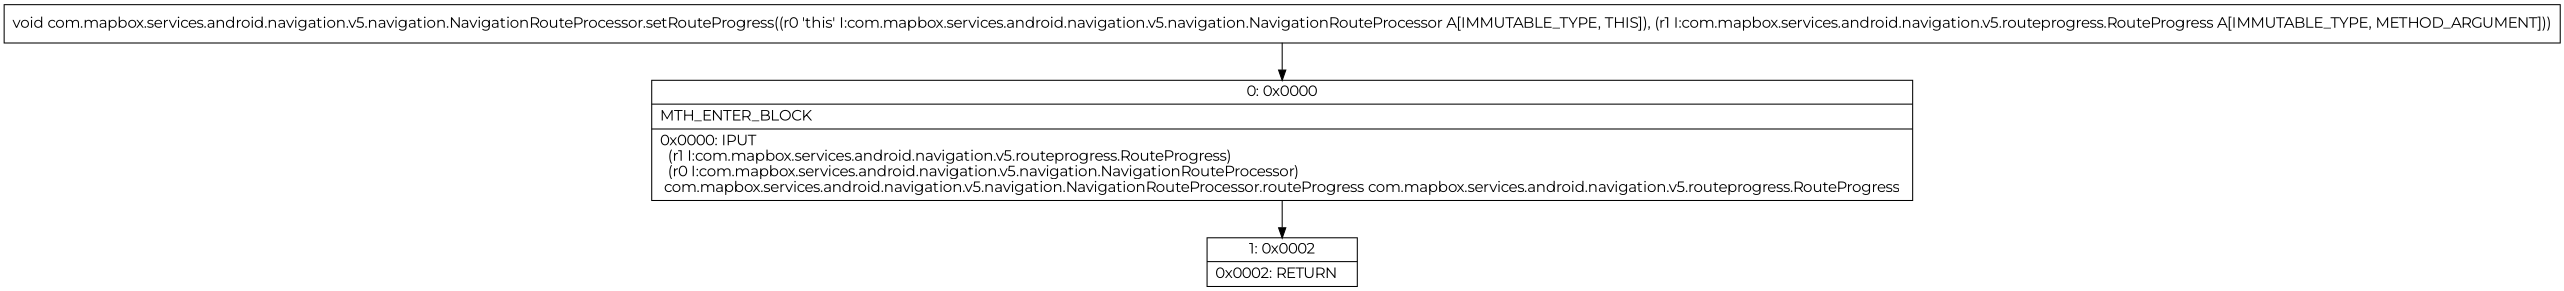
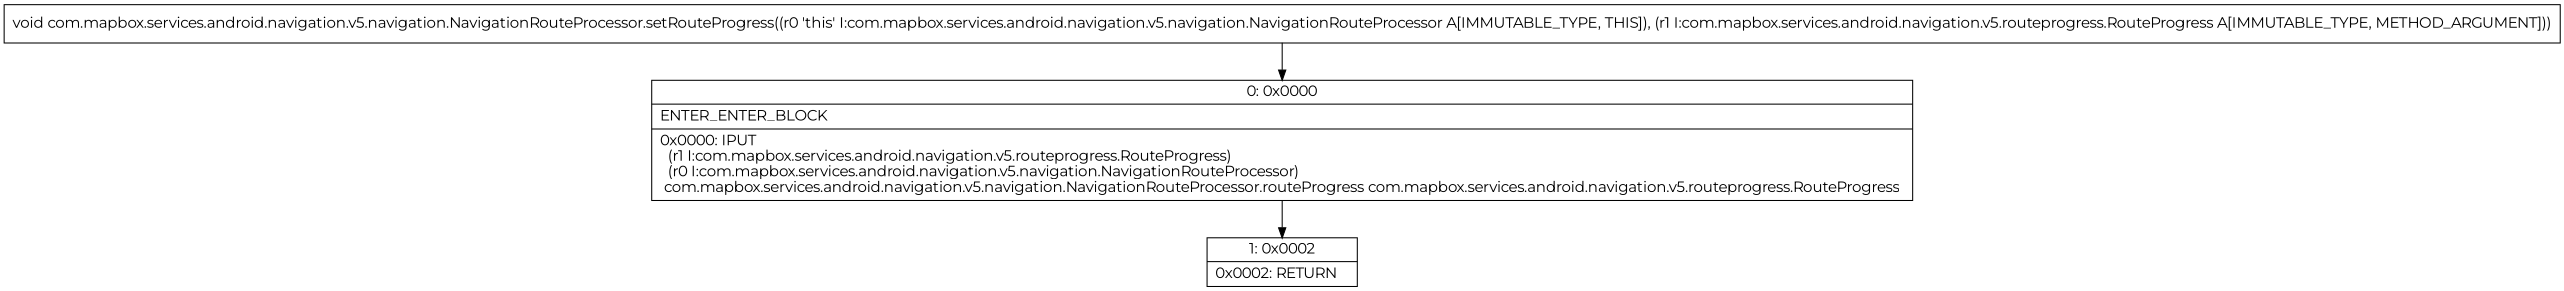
node "0: 0x0000": text "MTH_ENTER_BLOCK" -> "ENTER_ENTER_BLOCK"
